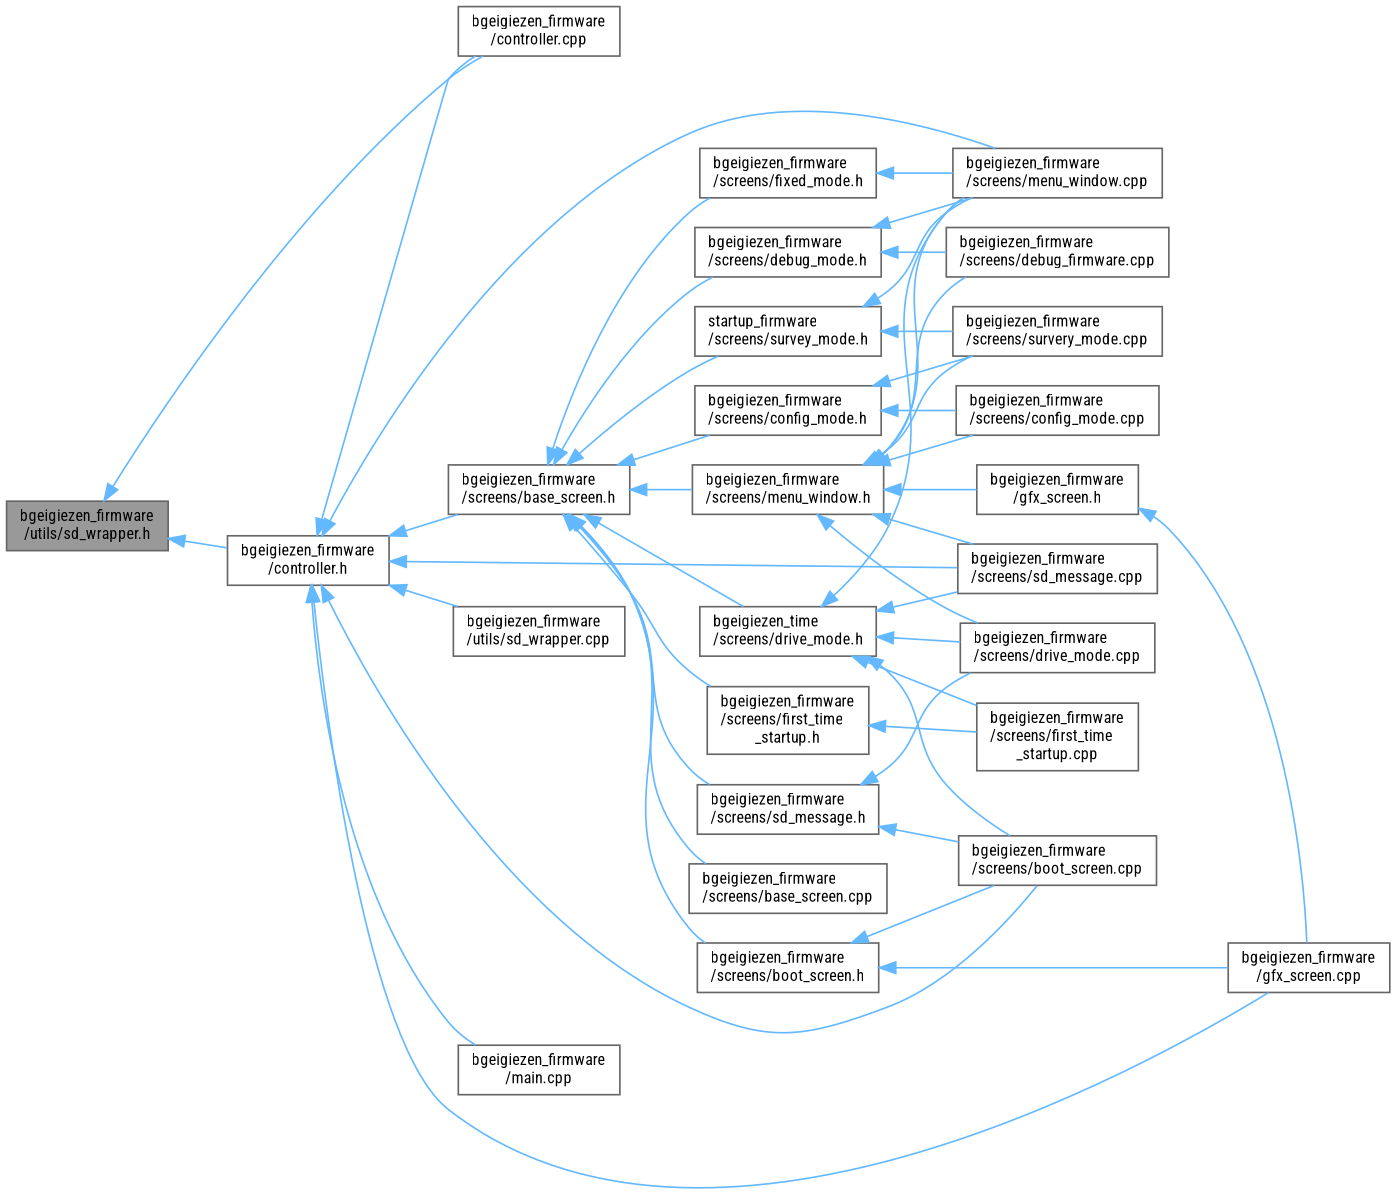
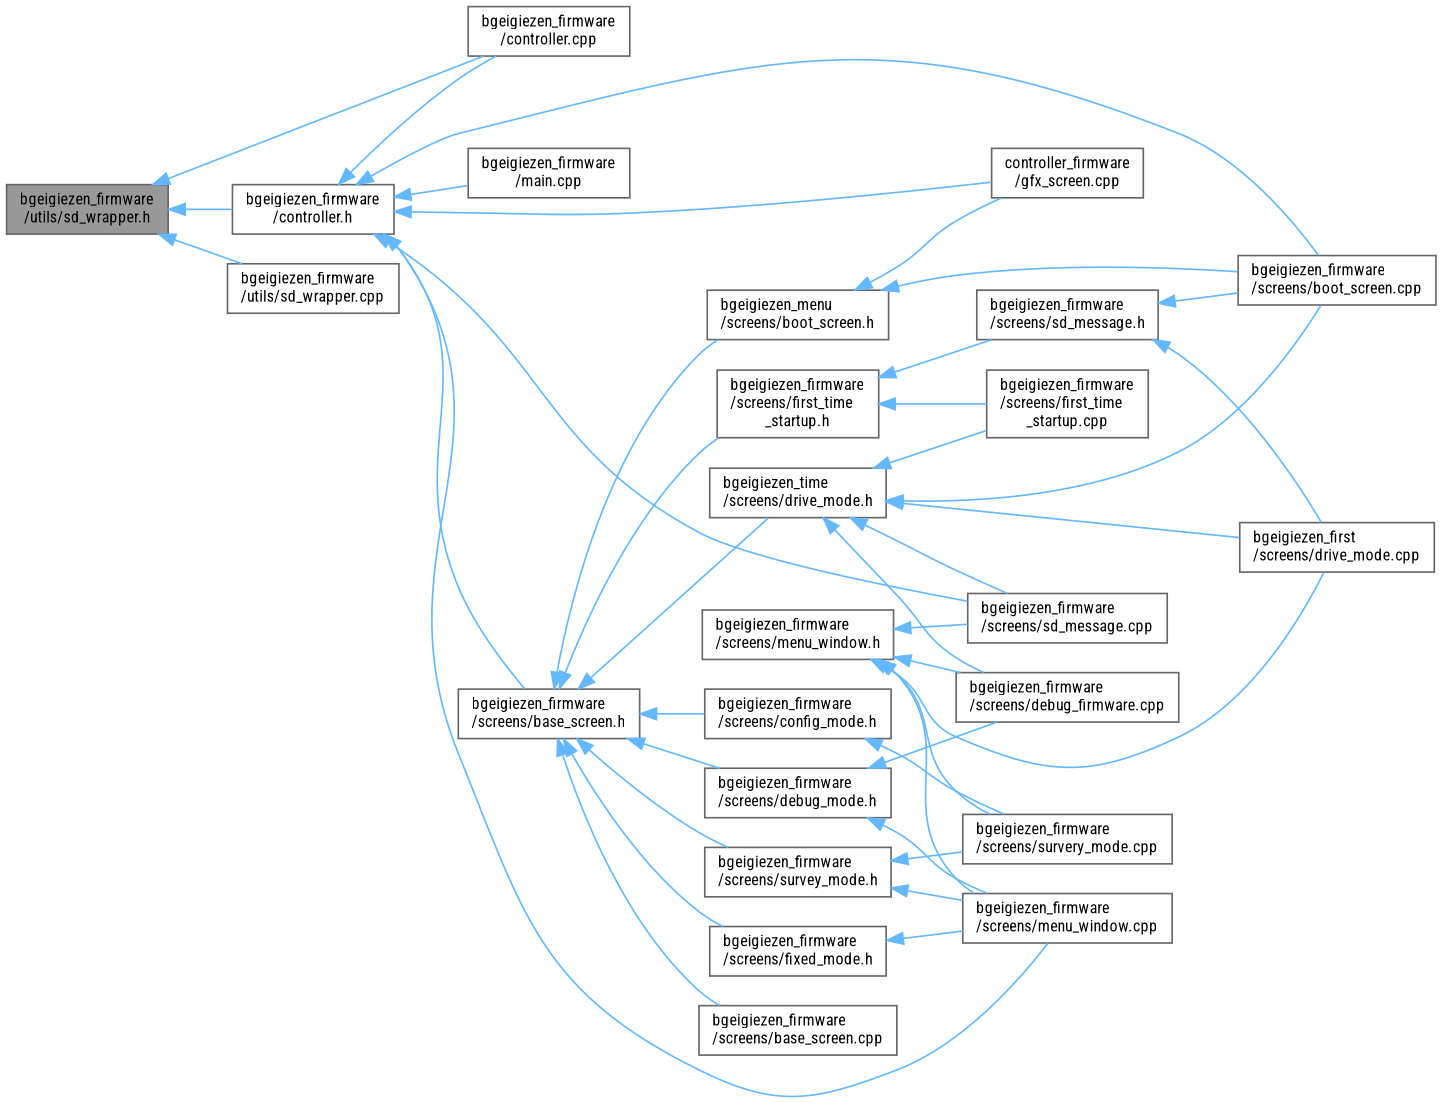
node "startup_firmware /screens/survey_mode.h": label "startup_firmware /screens/survey_mode.h" -> "bgeigiezen_firmware /screens/survey_mode.h"
node "bgeigiezen_firmware /screens/config_mode.cpp": removed
edge "bgeigiezen_firmware /screens/menu_window.cpp" -> "bgeigiezen_time /screens/drive_mode.h": now "bgeigiezen_firmware /screens/debug_firmware.cpp" -> "bgeigiezen_time /screens/drive_mode.h"
edge "bgeigiezen_firmware /screens/menu_window.h" -> "bgeigiezen_firmware /screens/base_screen.h": removed
node "bgeigiezen_firmware /gfx_screen.h": removed
edge "bgeigiezen_firmware /utils/sd_wrapper.cpp" -> "bgeigiezen_firmware /controller.h": now "bgeigiezen_firmware /utils/sd_wrapper.cpp" -> "bgeigiezen_firmware /utils/sd_wrapper.h"
node "bgeigiezen_firmware /screens/drive_mode.cpp": label "bgeigiezen_firmware /screens/drive_mode.cpp" -> "bgeigiezen_first /screens/drive_mode.cpp"
edge "bgeigiezen_firmware /screens/sd_message.h" -> "bgeigiezen_firmware /screens/base_screen.h": now "bgeigiezen_firmware /screens/sd_message.h" -> "bgeigiezen_firmware /screens/first_time _startup.h"
node "bgeigiezen_firmware /screens/boot_screen.h": label "bgeigiezen_firmware /screens/boot_screen.h" -> "bgeigiezen_menu /screens/boot_screen.h"
node "bgeigiezen_firmware /gfx_screen.cpp": label "bgeigiezen_firmware /gfx_screen.cpp" -> "controller_firmware /gfx_screen.cpp"
